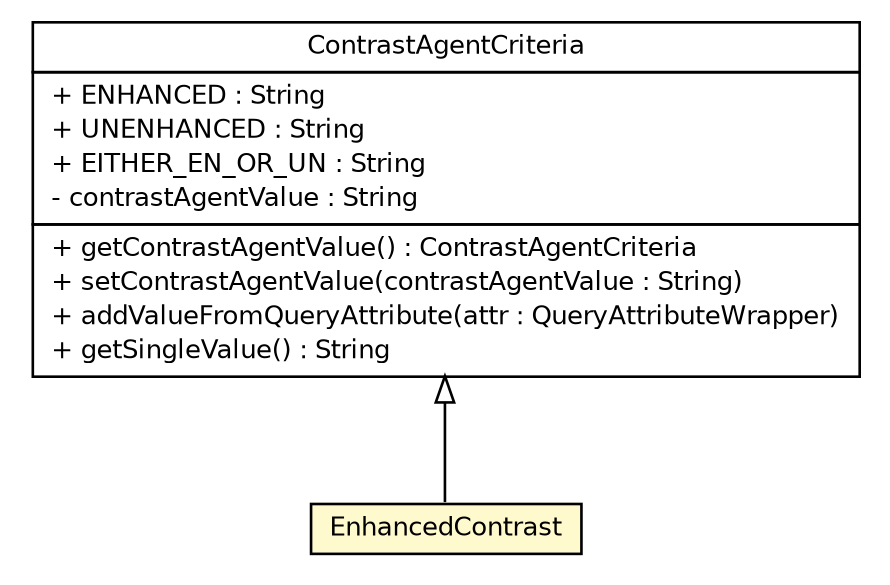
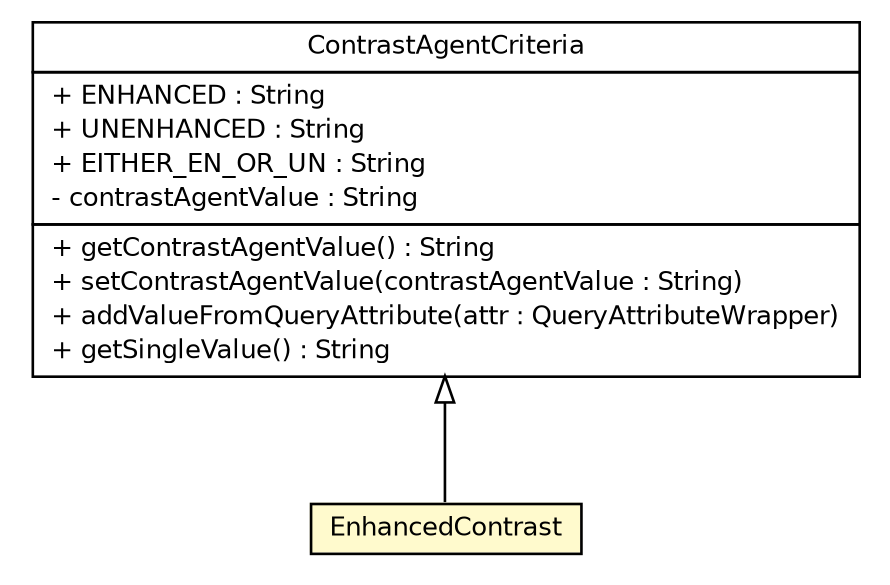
node "ContrastAgentCriteria": text "+ getContrastAgentValue() : ContrastAgentCriteria" -> "+ getContrastAgentValue() : String"
